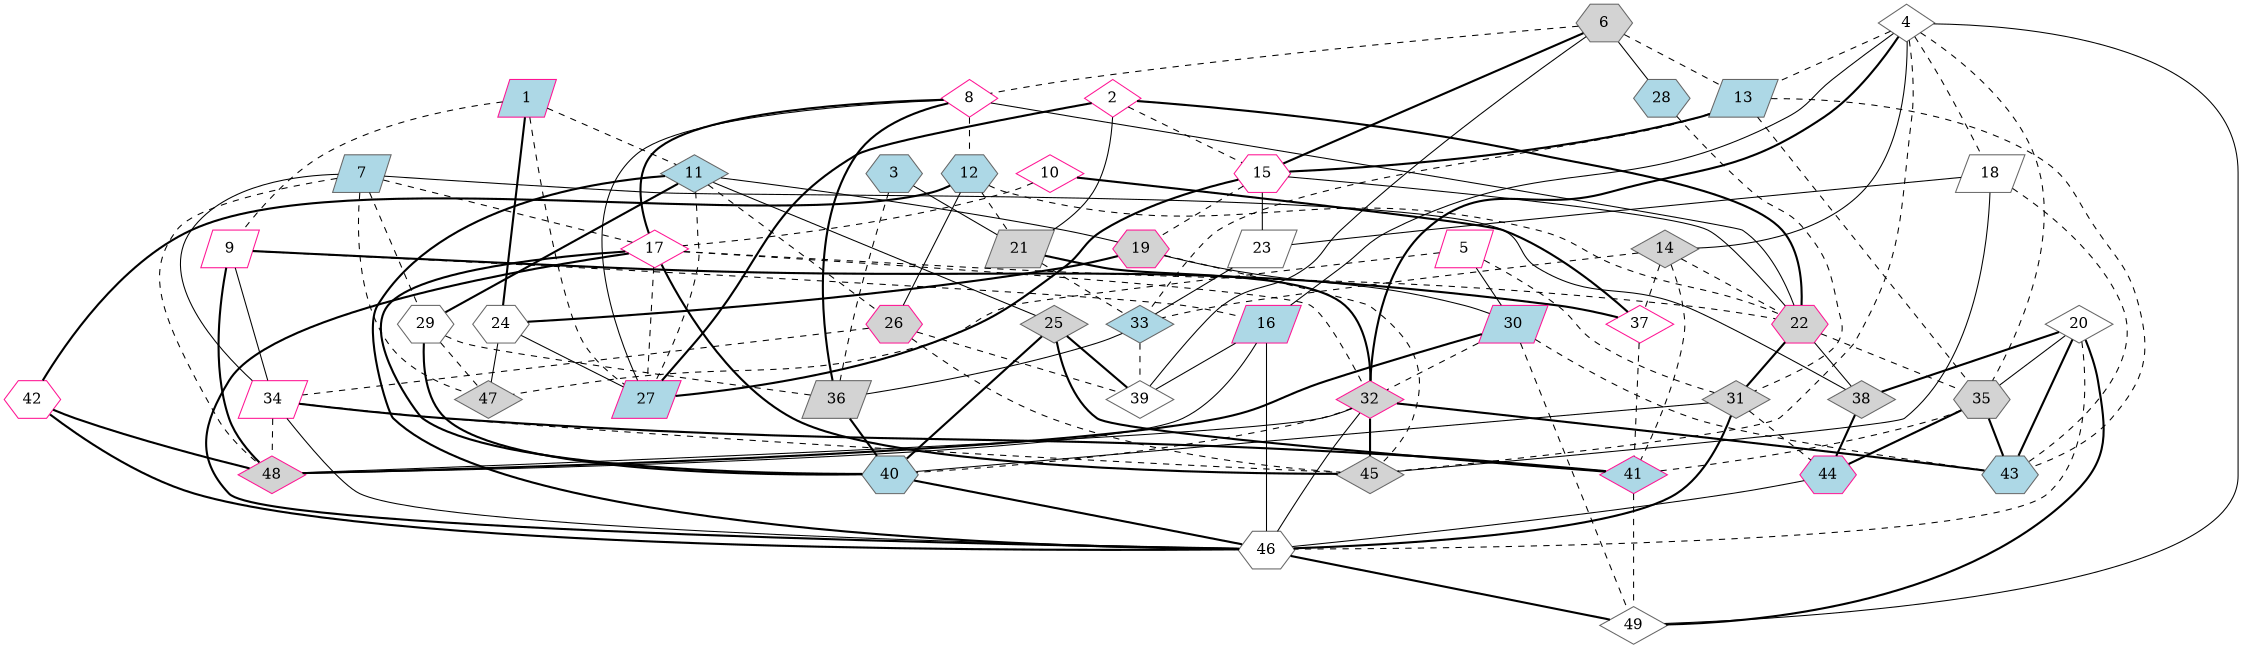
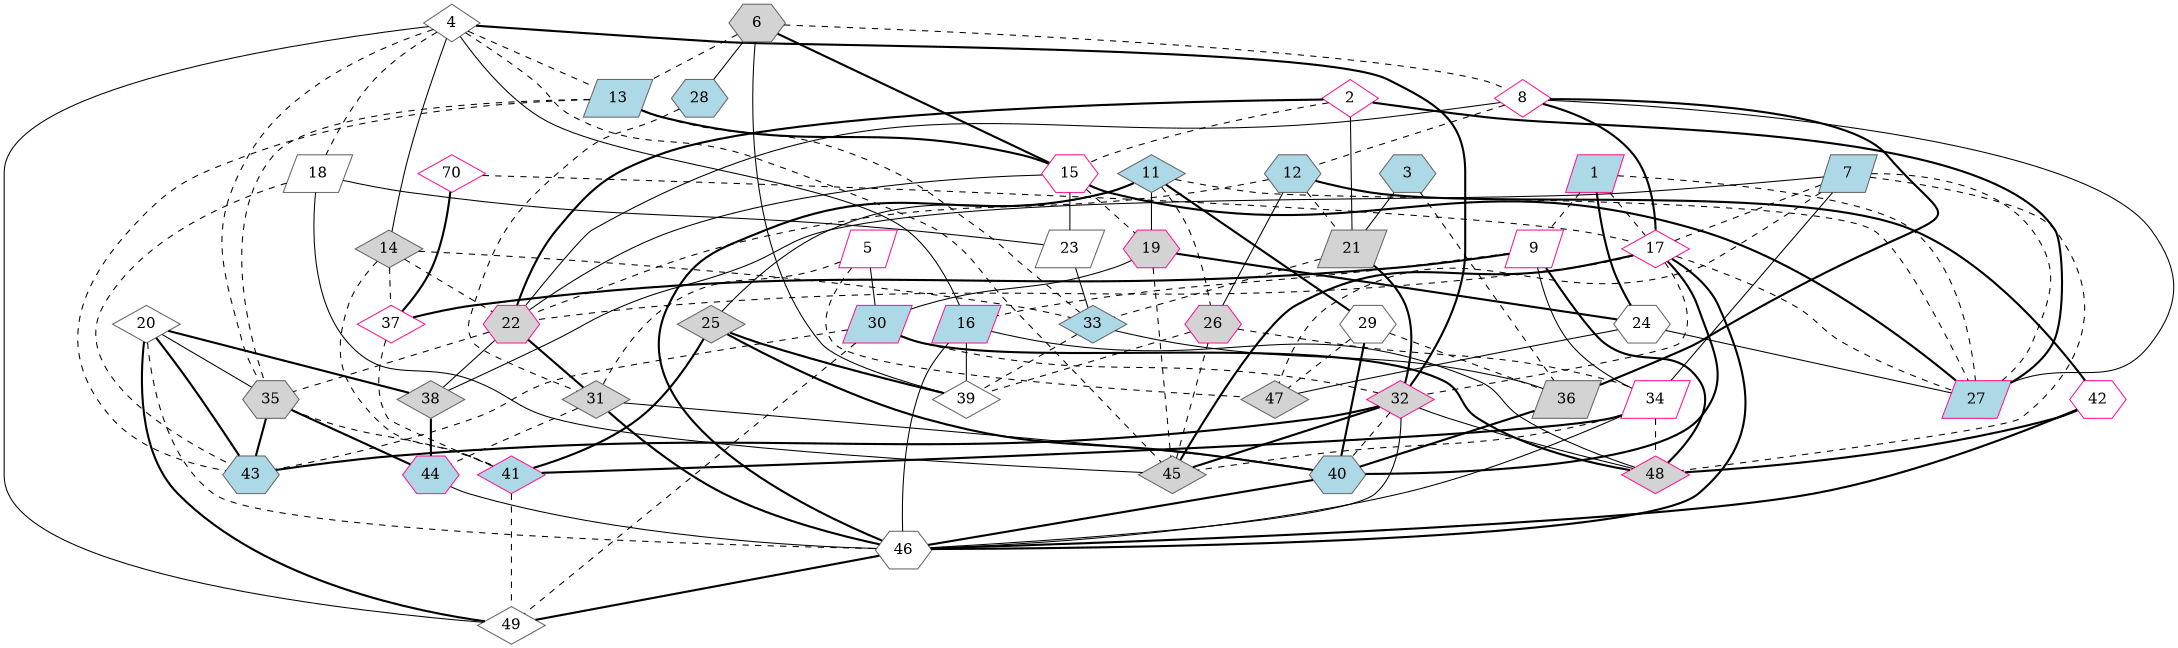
edge "1" -- "11": now "1" -- "17"
node "10": label "10" -> "70"
edge "7" -- "29": now "7" -- "27"
